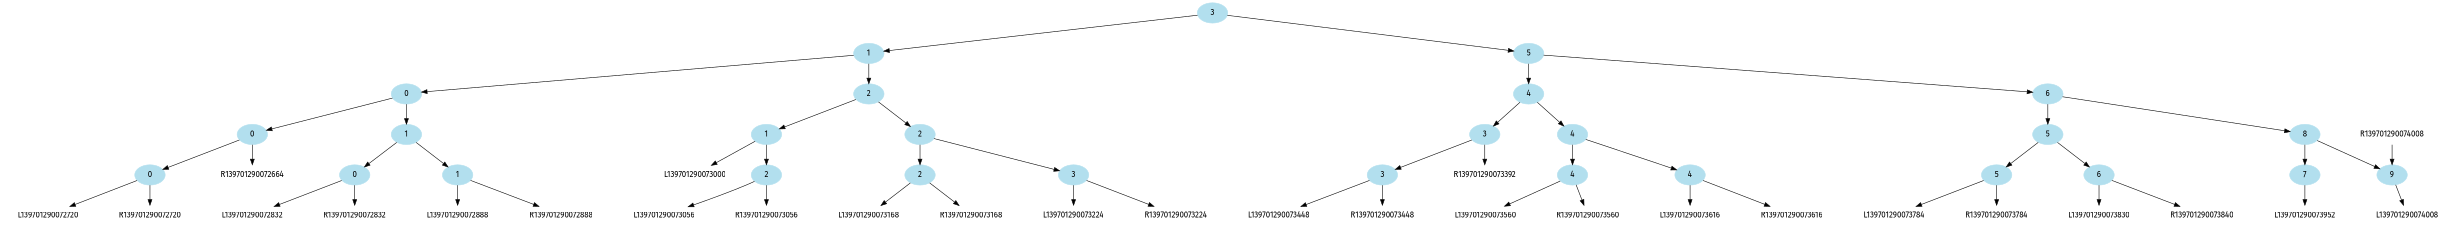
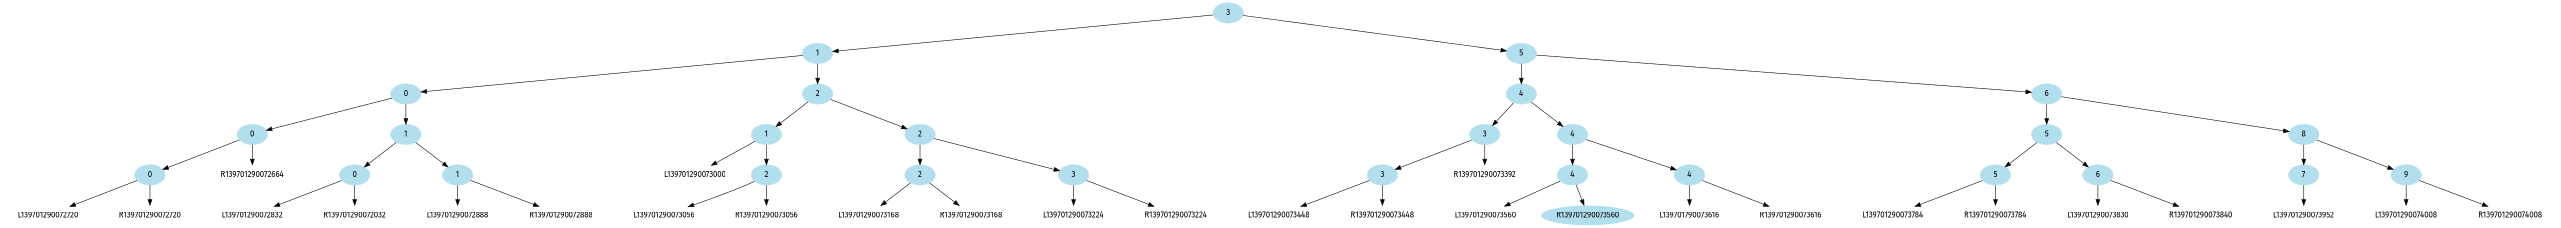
edge "R139701290074008" -> "9": reversed
node "R139701290072832": label "R139701290072832" -> "R139701290072032"
node "R139701290073560": fillcolor white -> lightblue2
node "L139701290073616": label "L139701290073616" -> "L139701790073616"
